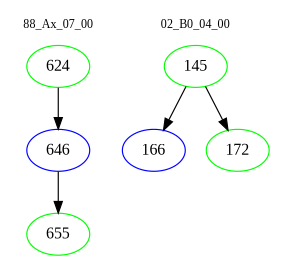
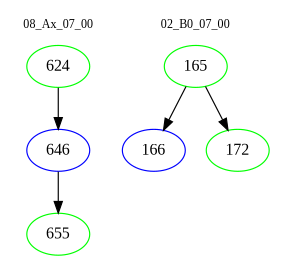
cluster "88_Ax_07_00": label "88_Ax_07_00" -> "08_Ax_07_00"
cluster "02_B0_04_00": label "02_B0_04_00" -> "02_B0_07_00"
node "145": label "145" -> "165"
